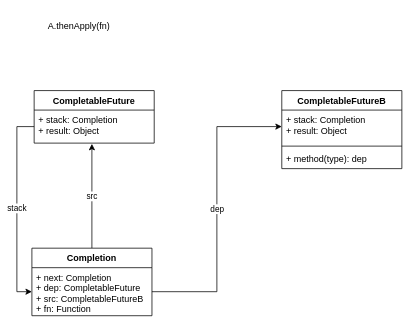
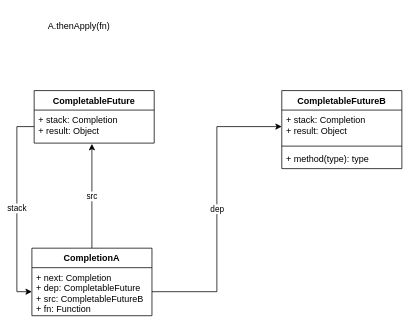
node "+ method(type): dep": label "+ method(type): dep" -> "+ method(type): type"
node "Completion": label "Completion" -> "CompletionA"
